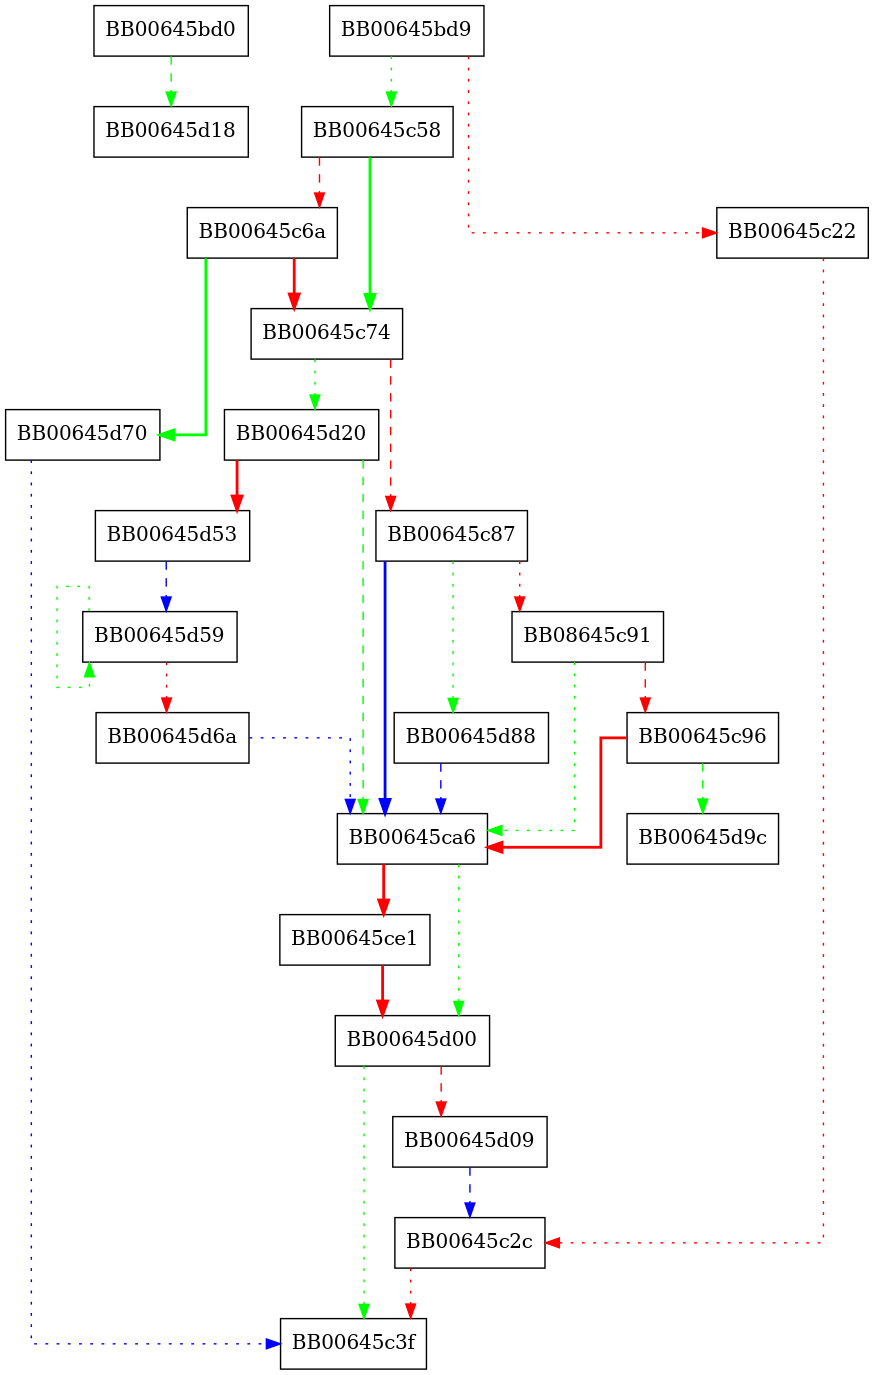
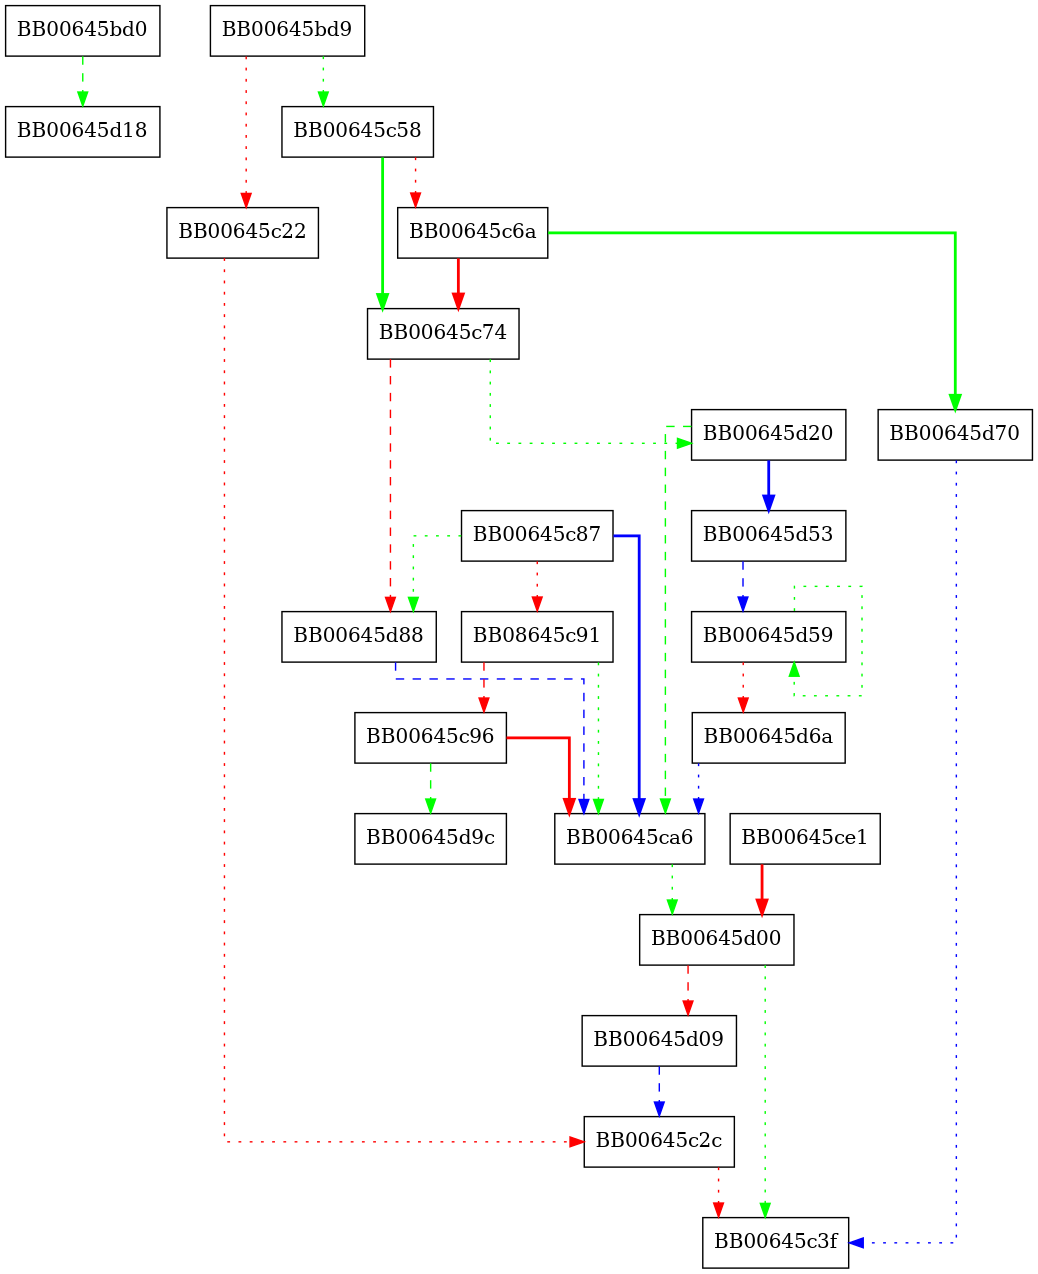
edge "BB00645c58" -> "BB00645c6a": style dashed -> dotted
edge "BB00645c74" -> "BB00645c87": now "BB00645c74" -> "BB00645d88"
edge "BB00645d20" -> "BB00645d53": color red -> blue
edge "BB00645ca6" -> "BB00645ce1": removed
